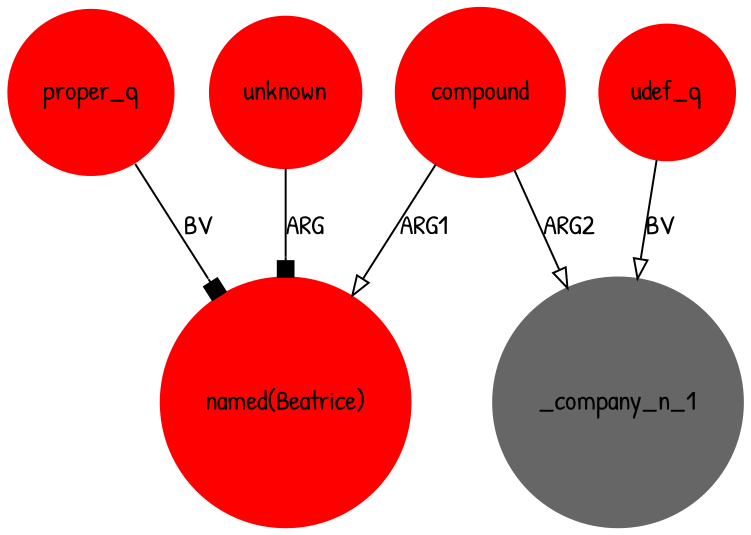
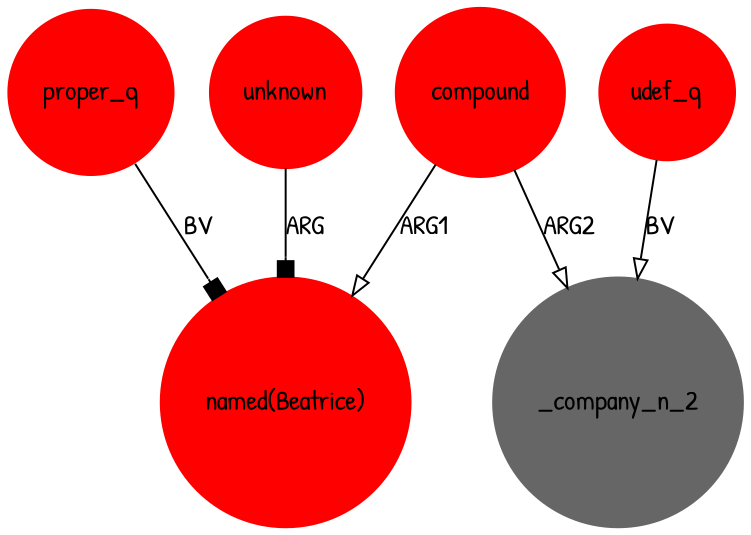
node "_company_n_1": label "_company_n_1" -> "_company_n_2"
